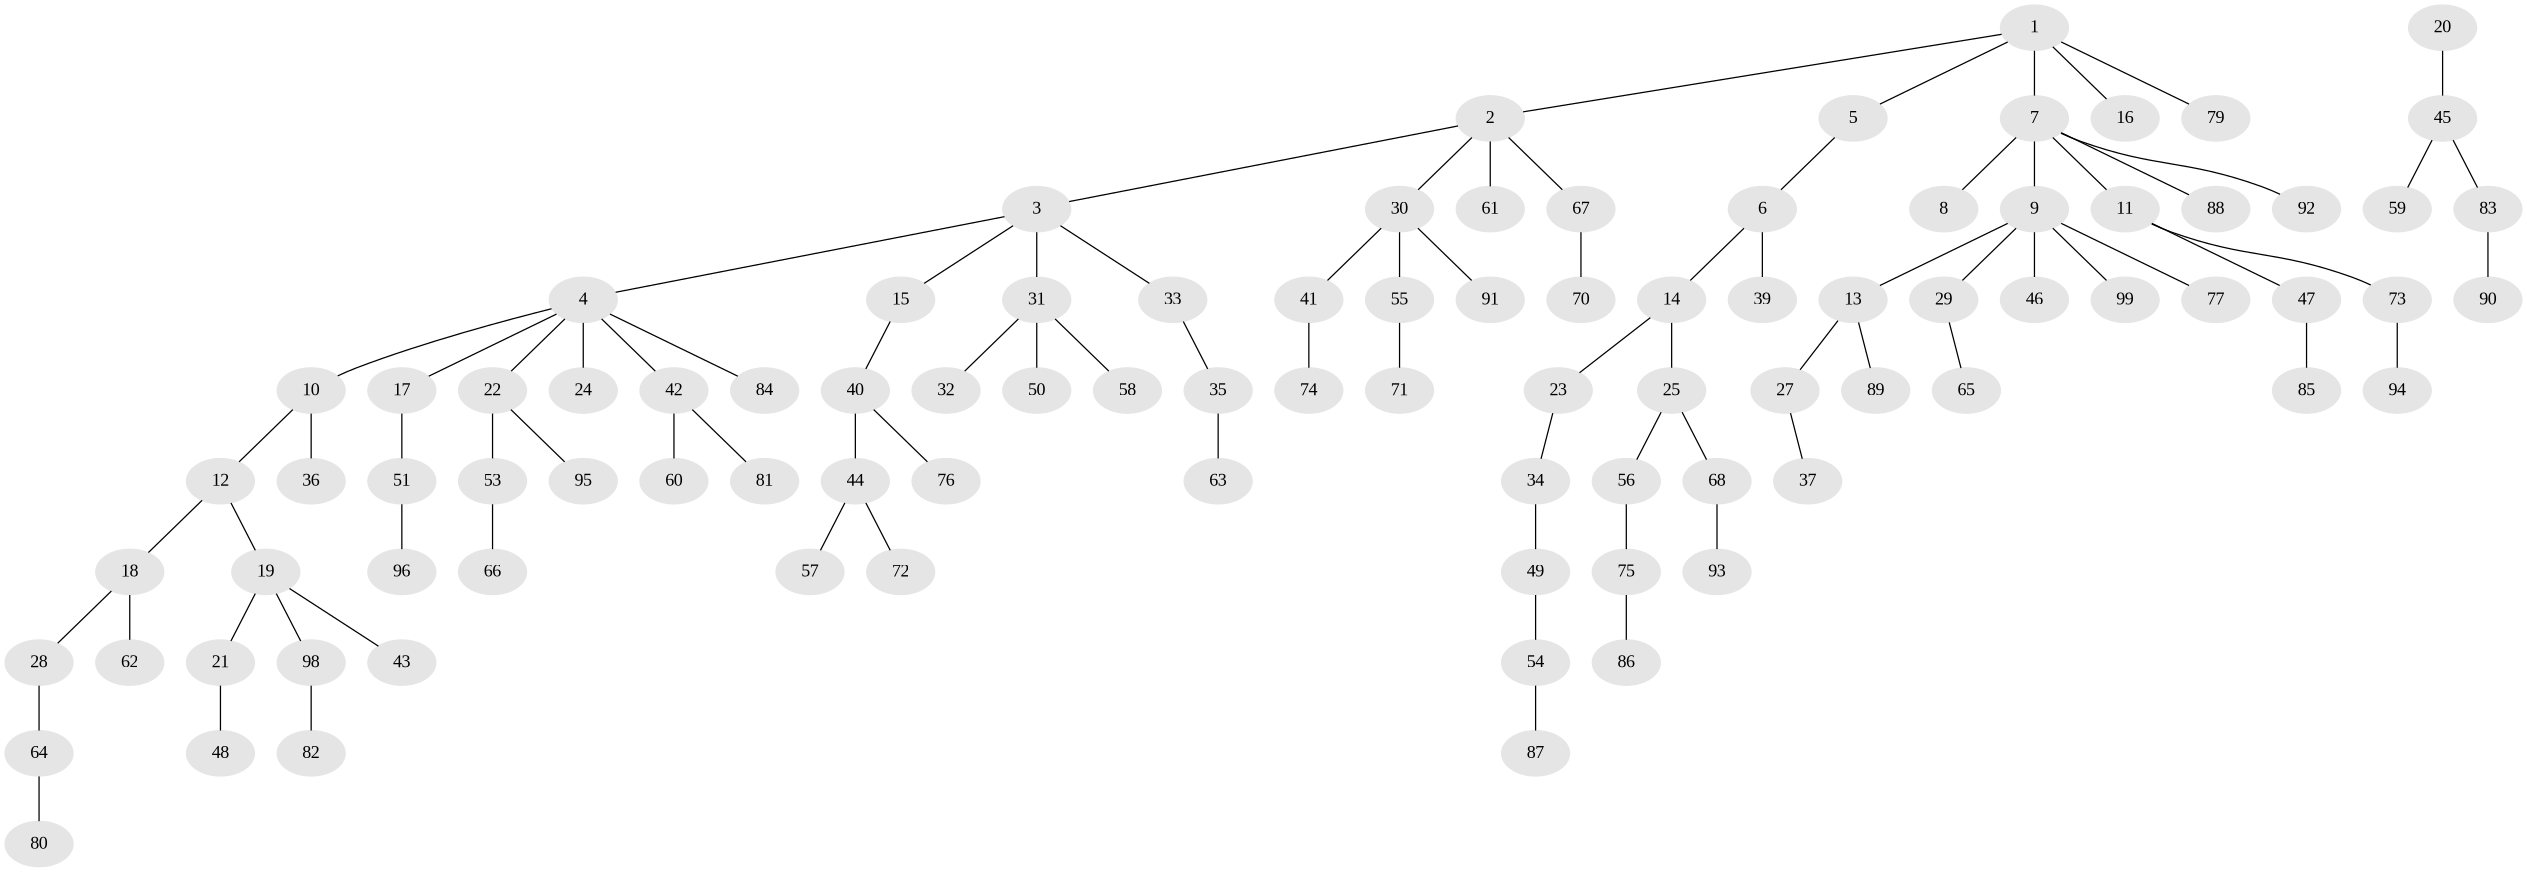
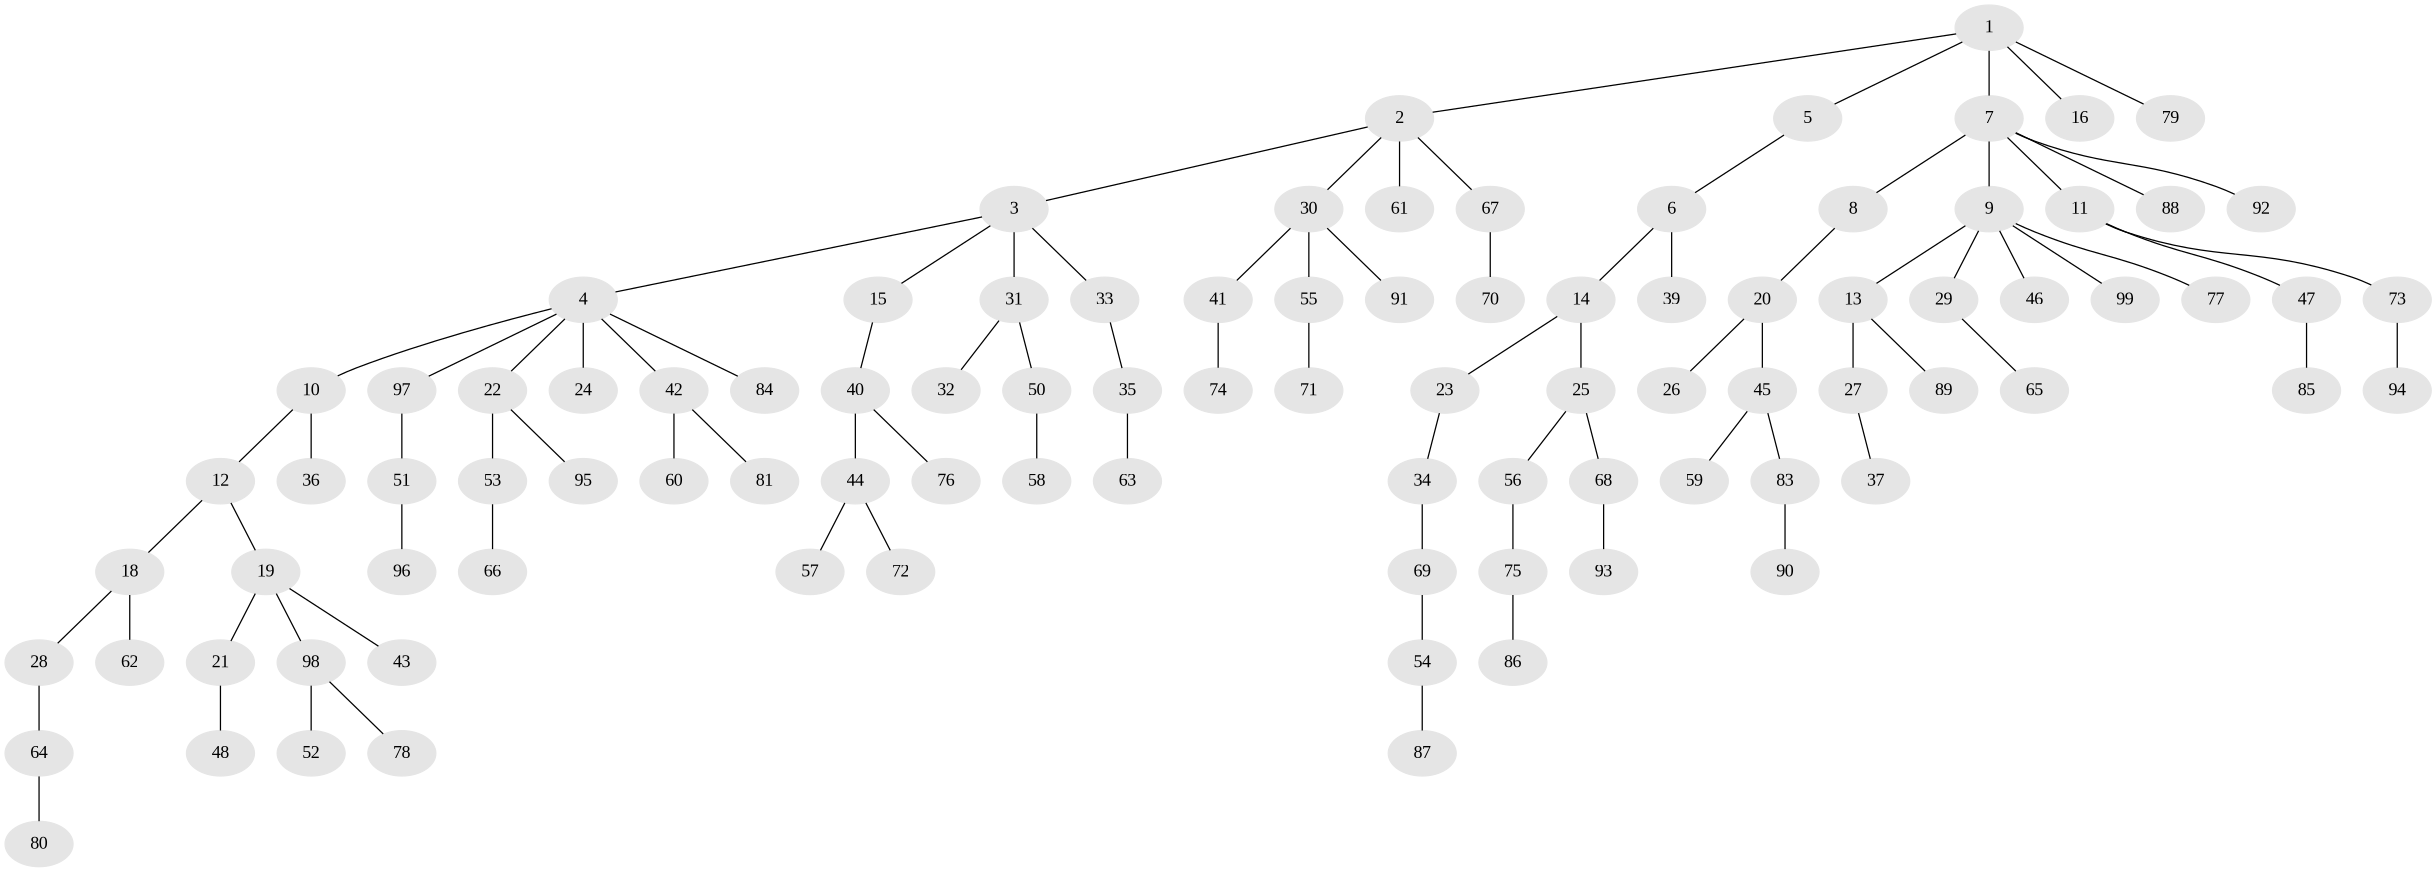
edge "8" -- "20": added
edge "31" -- "58": now "50" -- "58"
node "17": label "17" -> "97"
node "26": added
node "49": label "49" -> "69"
node "82": label "82" -> "52"
node "78": added
